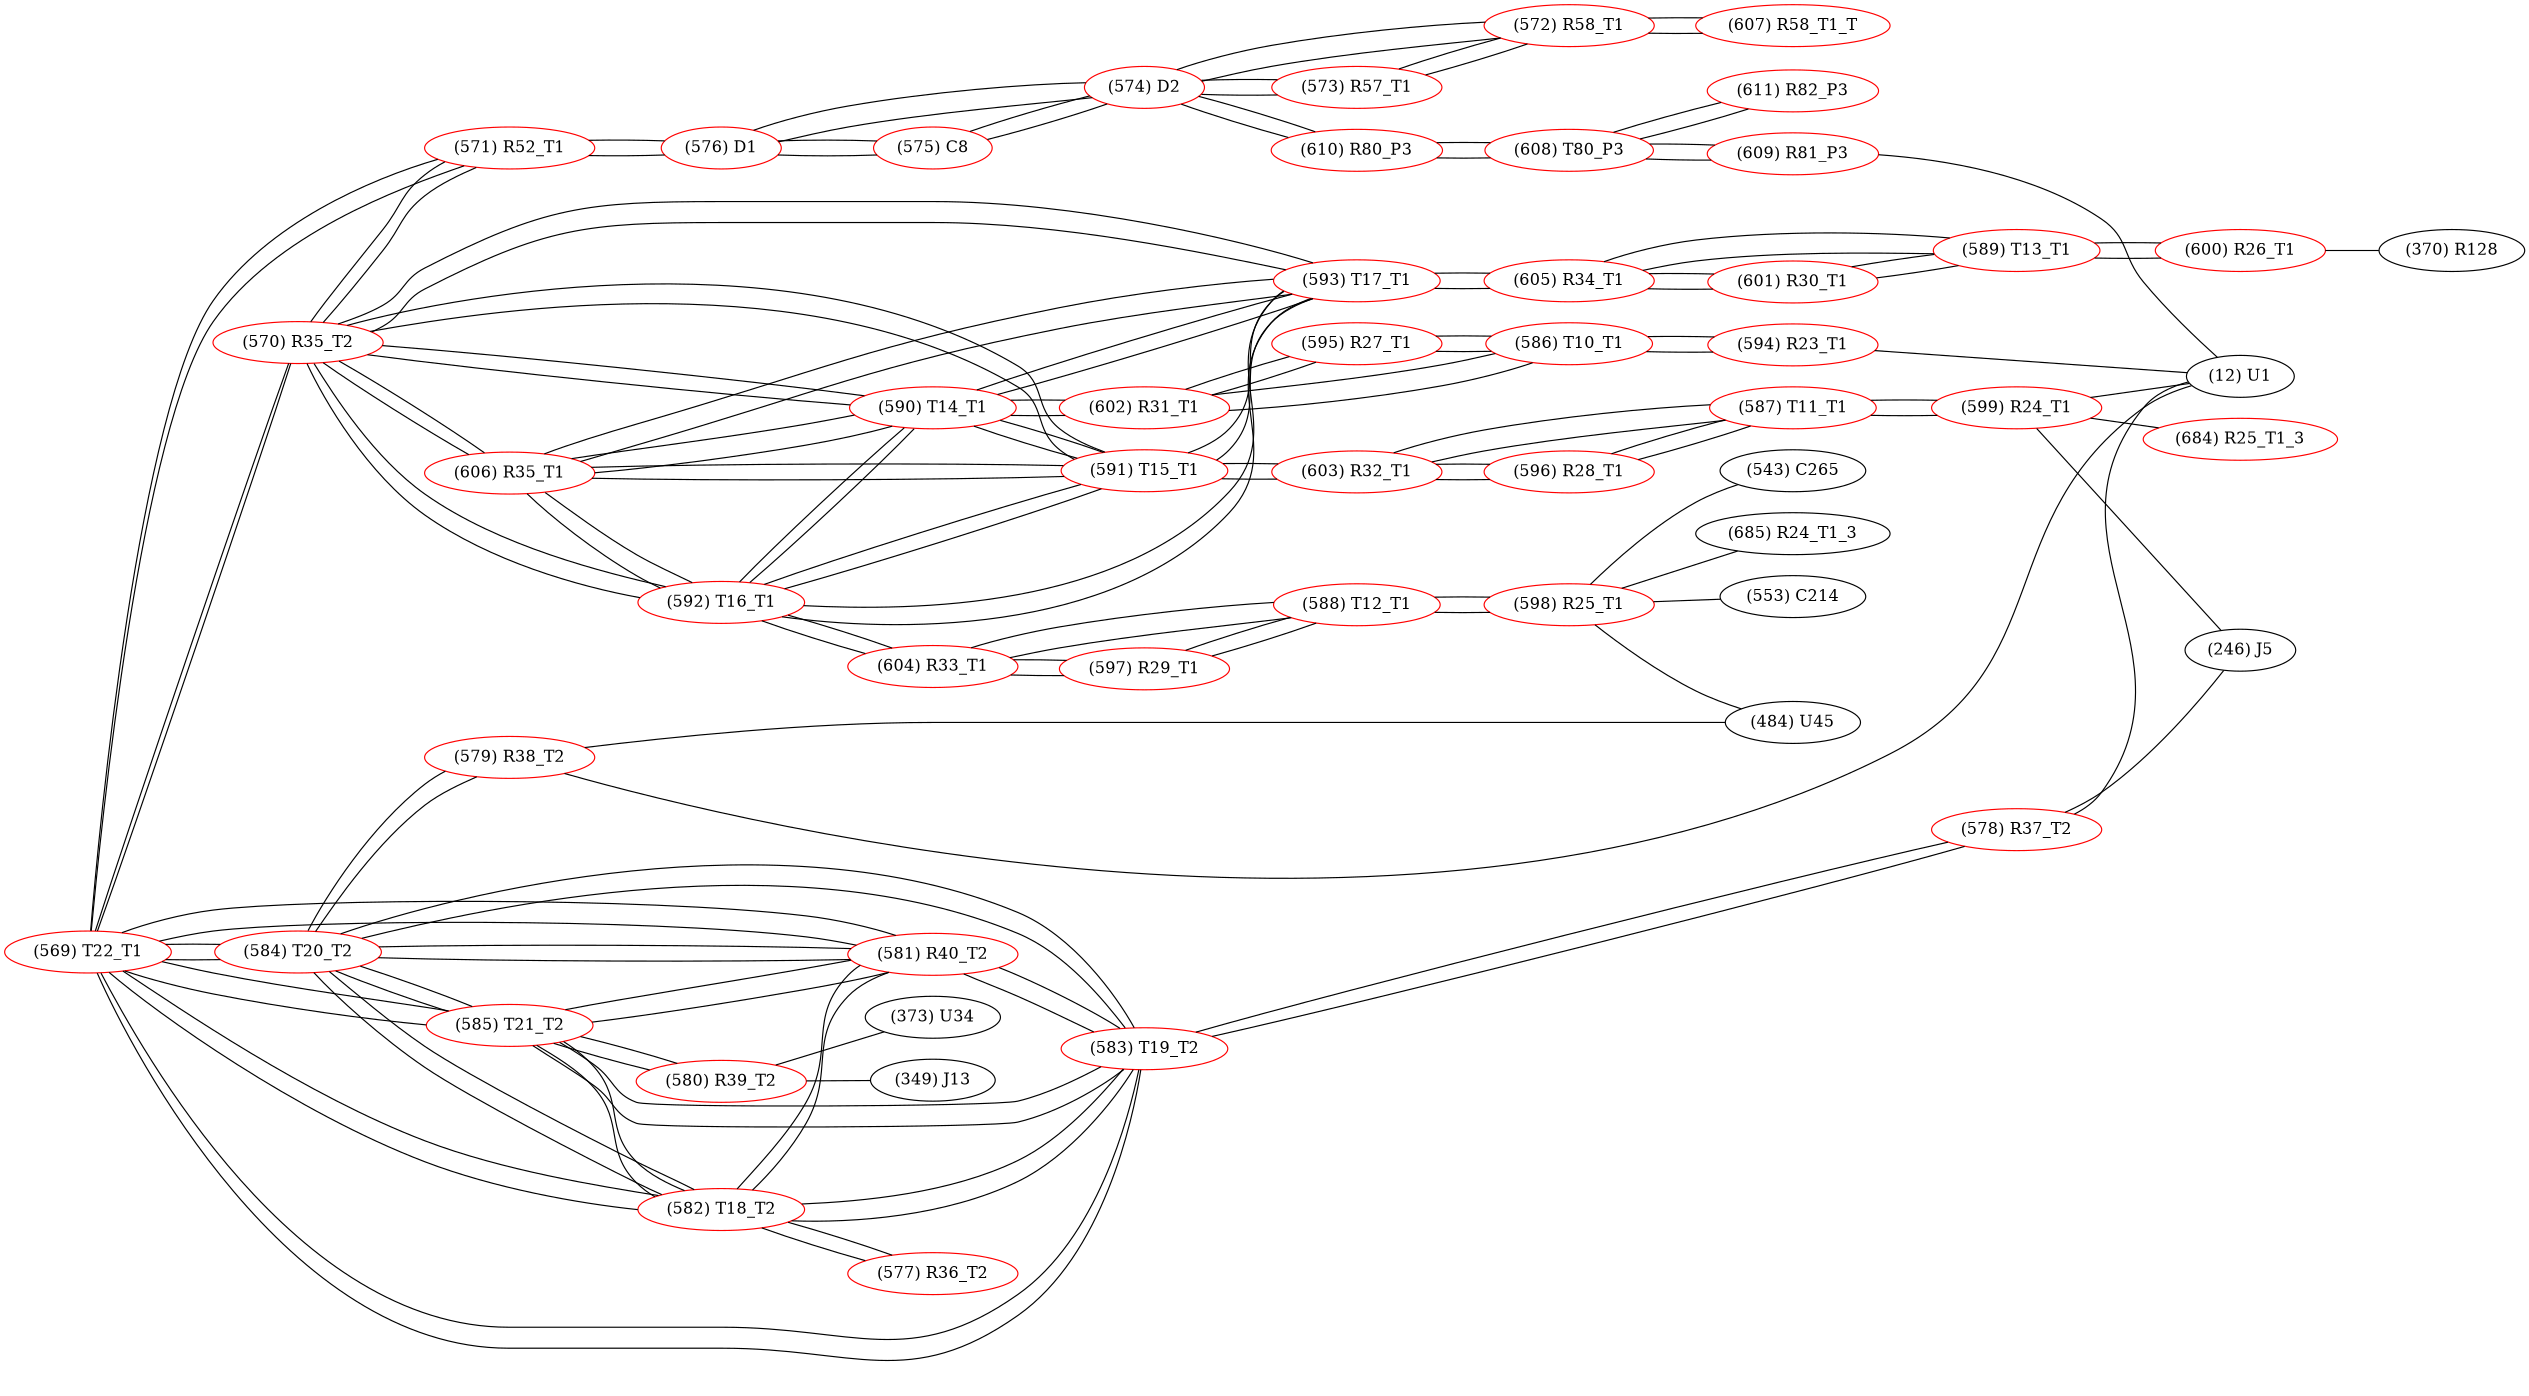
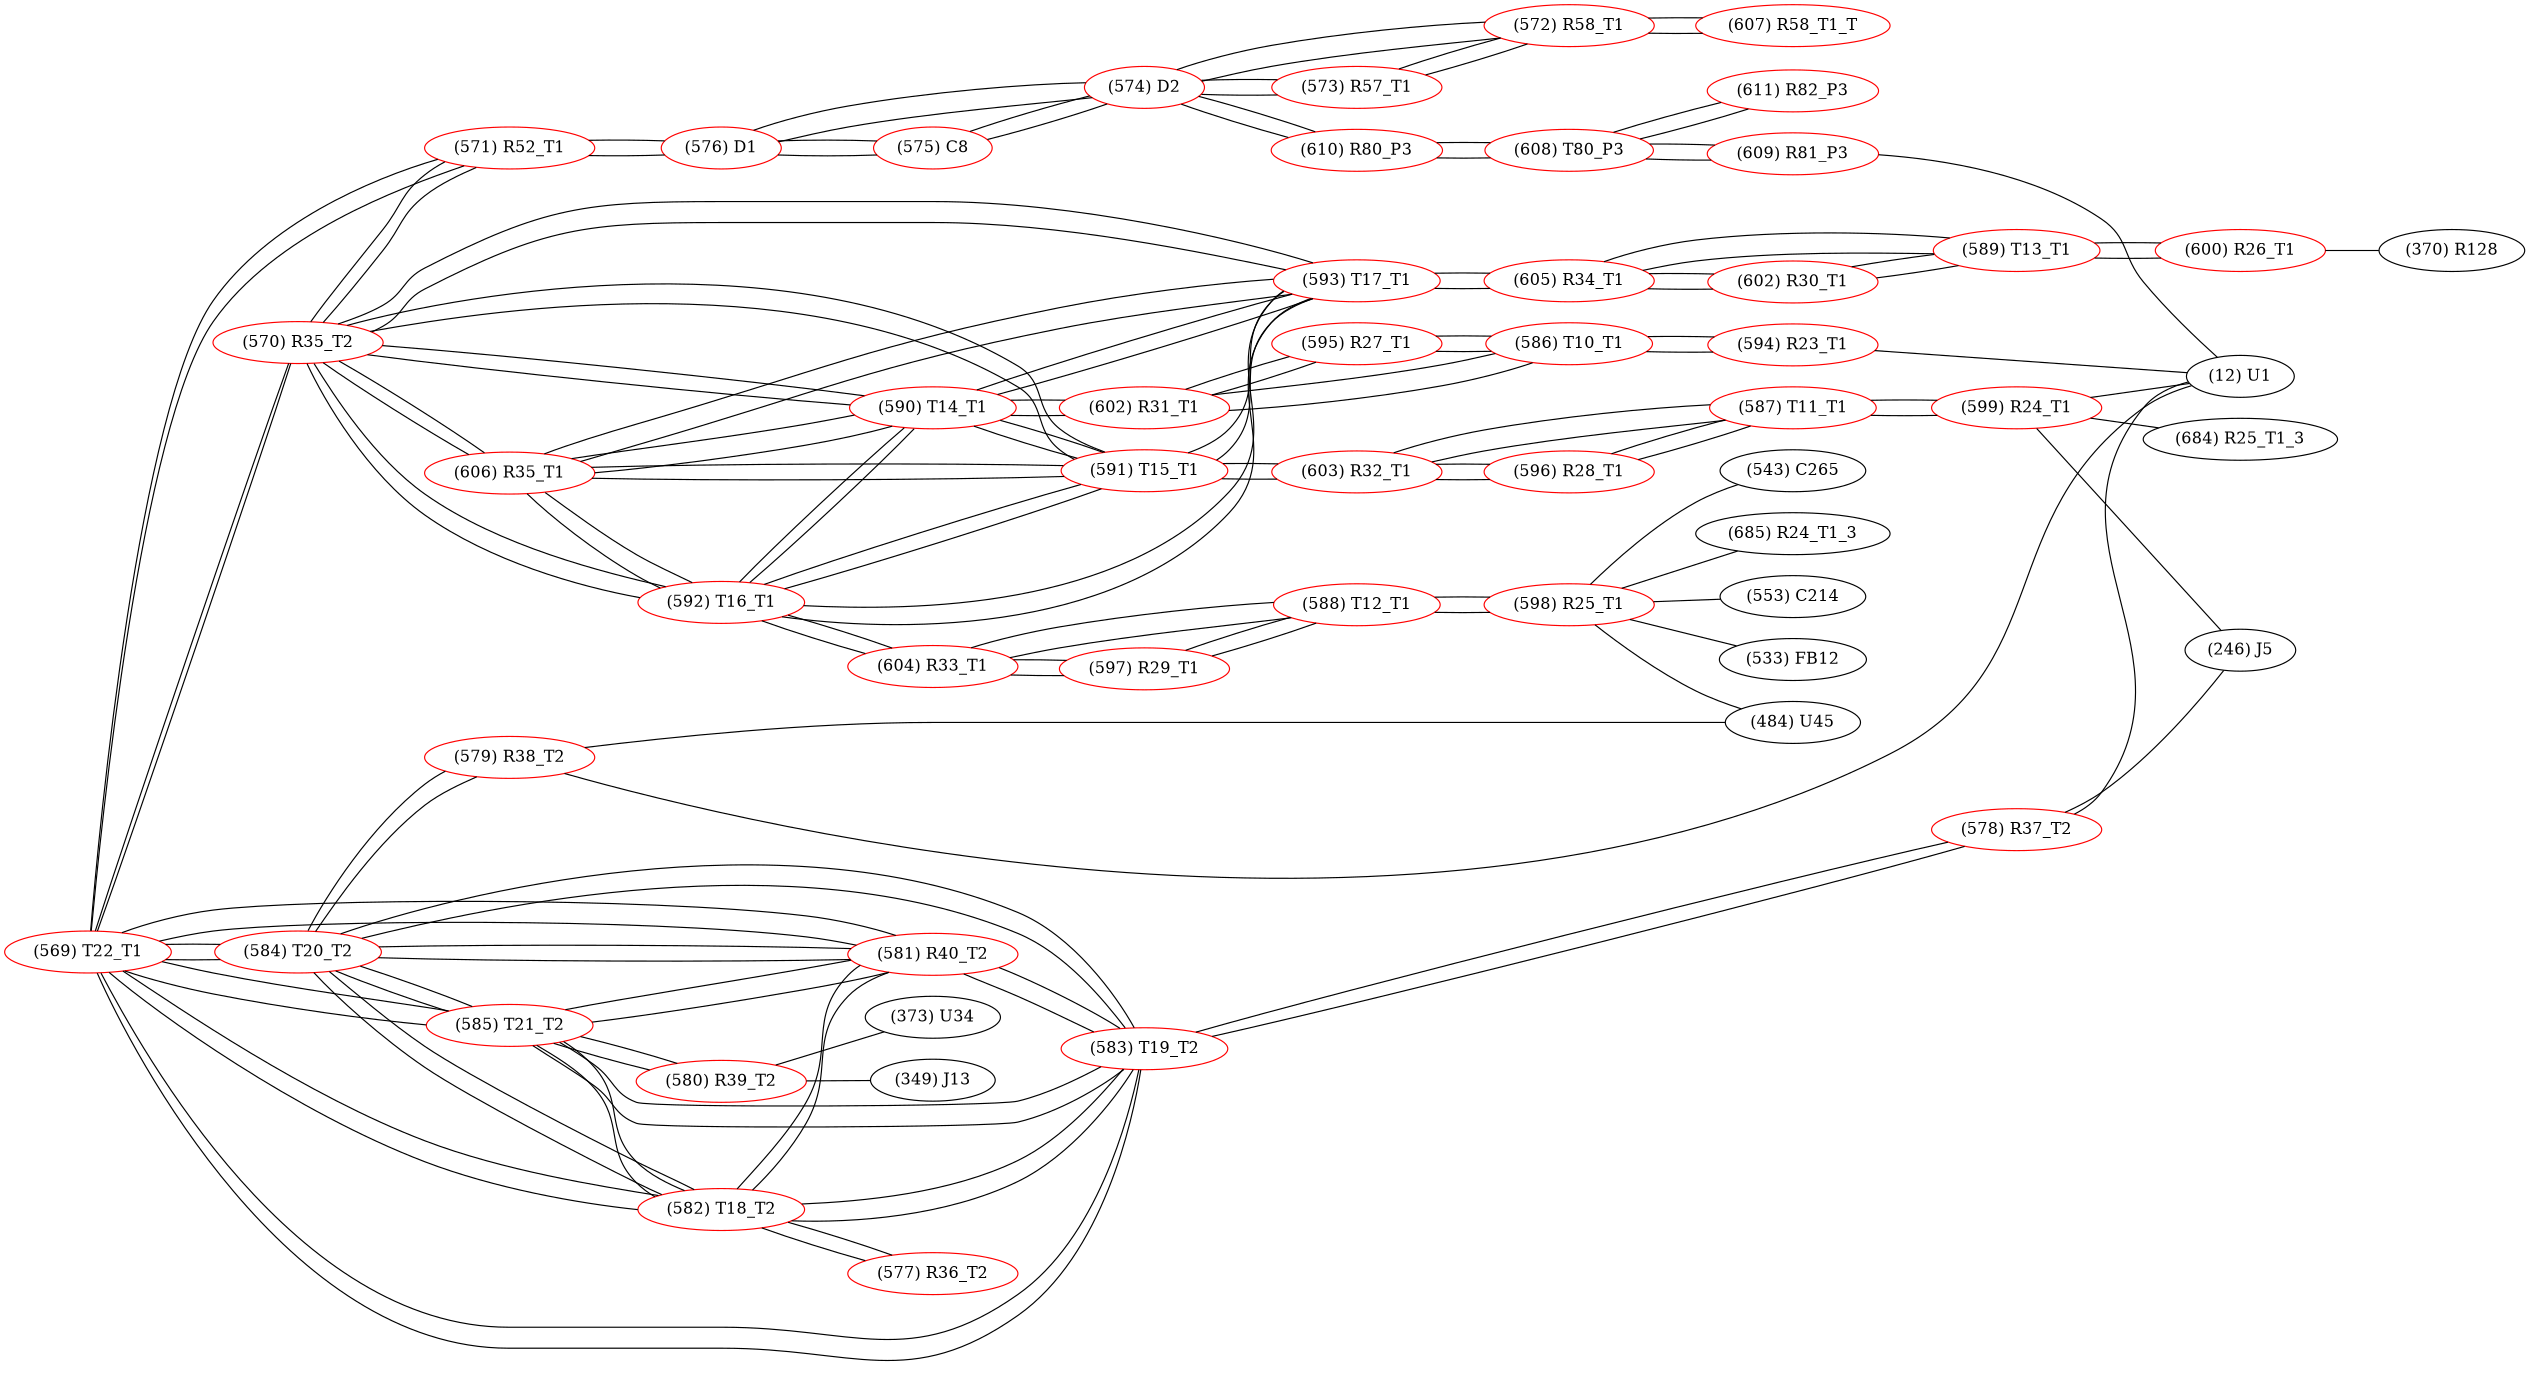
node "(601) R30_T1": label "(601) R30_T1" -> "(602) R30_T1"
node "(684) R25_T1_3": color red -> black
node "(533) FB12": added
